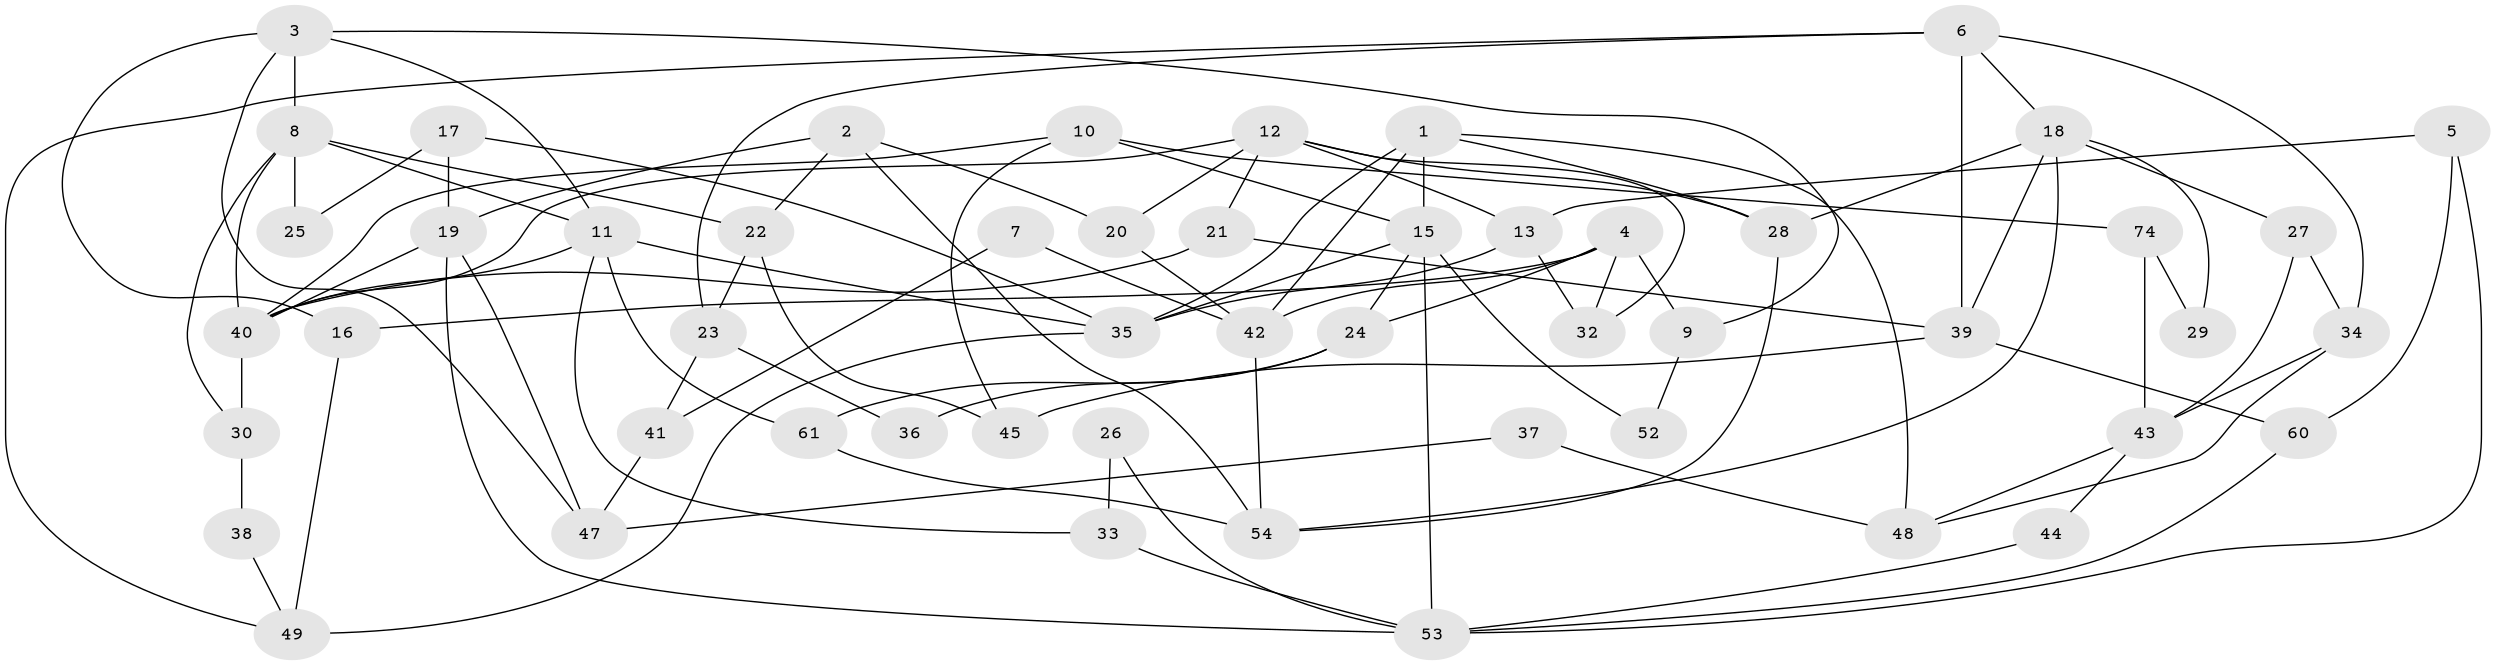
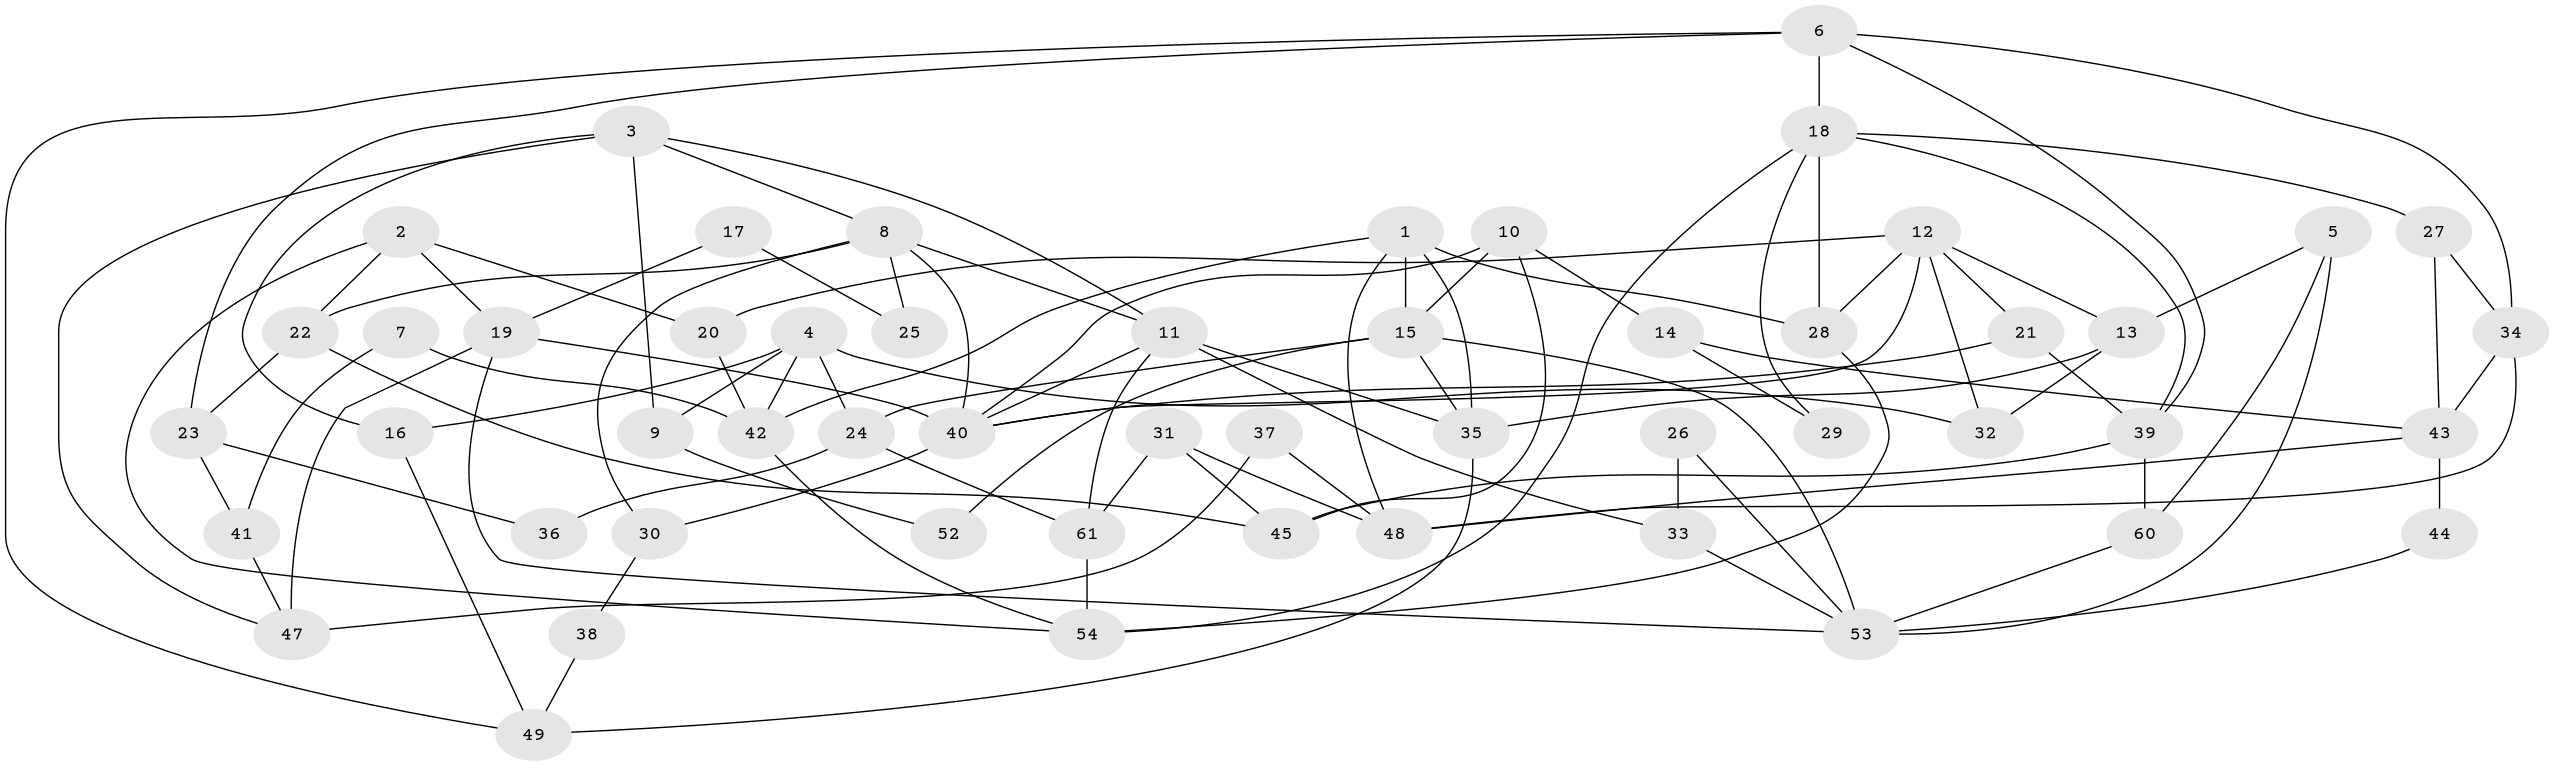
edge "17" -- "35": removed
node "74": label "74" -> "14"
node "31": added
